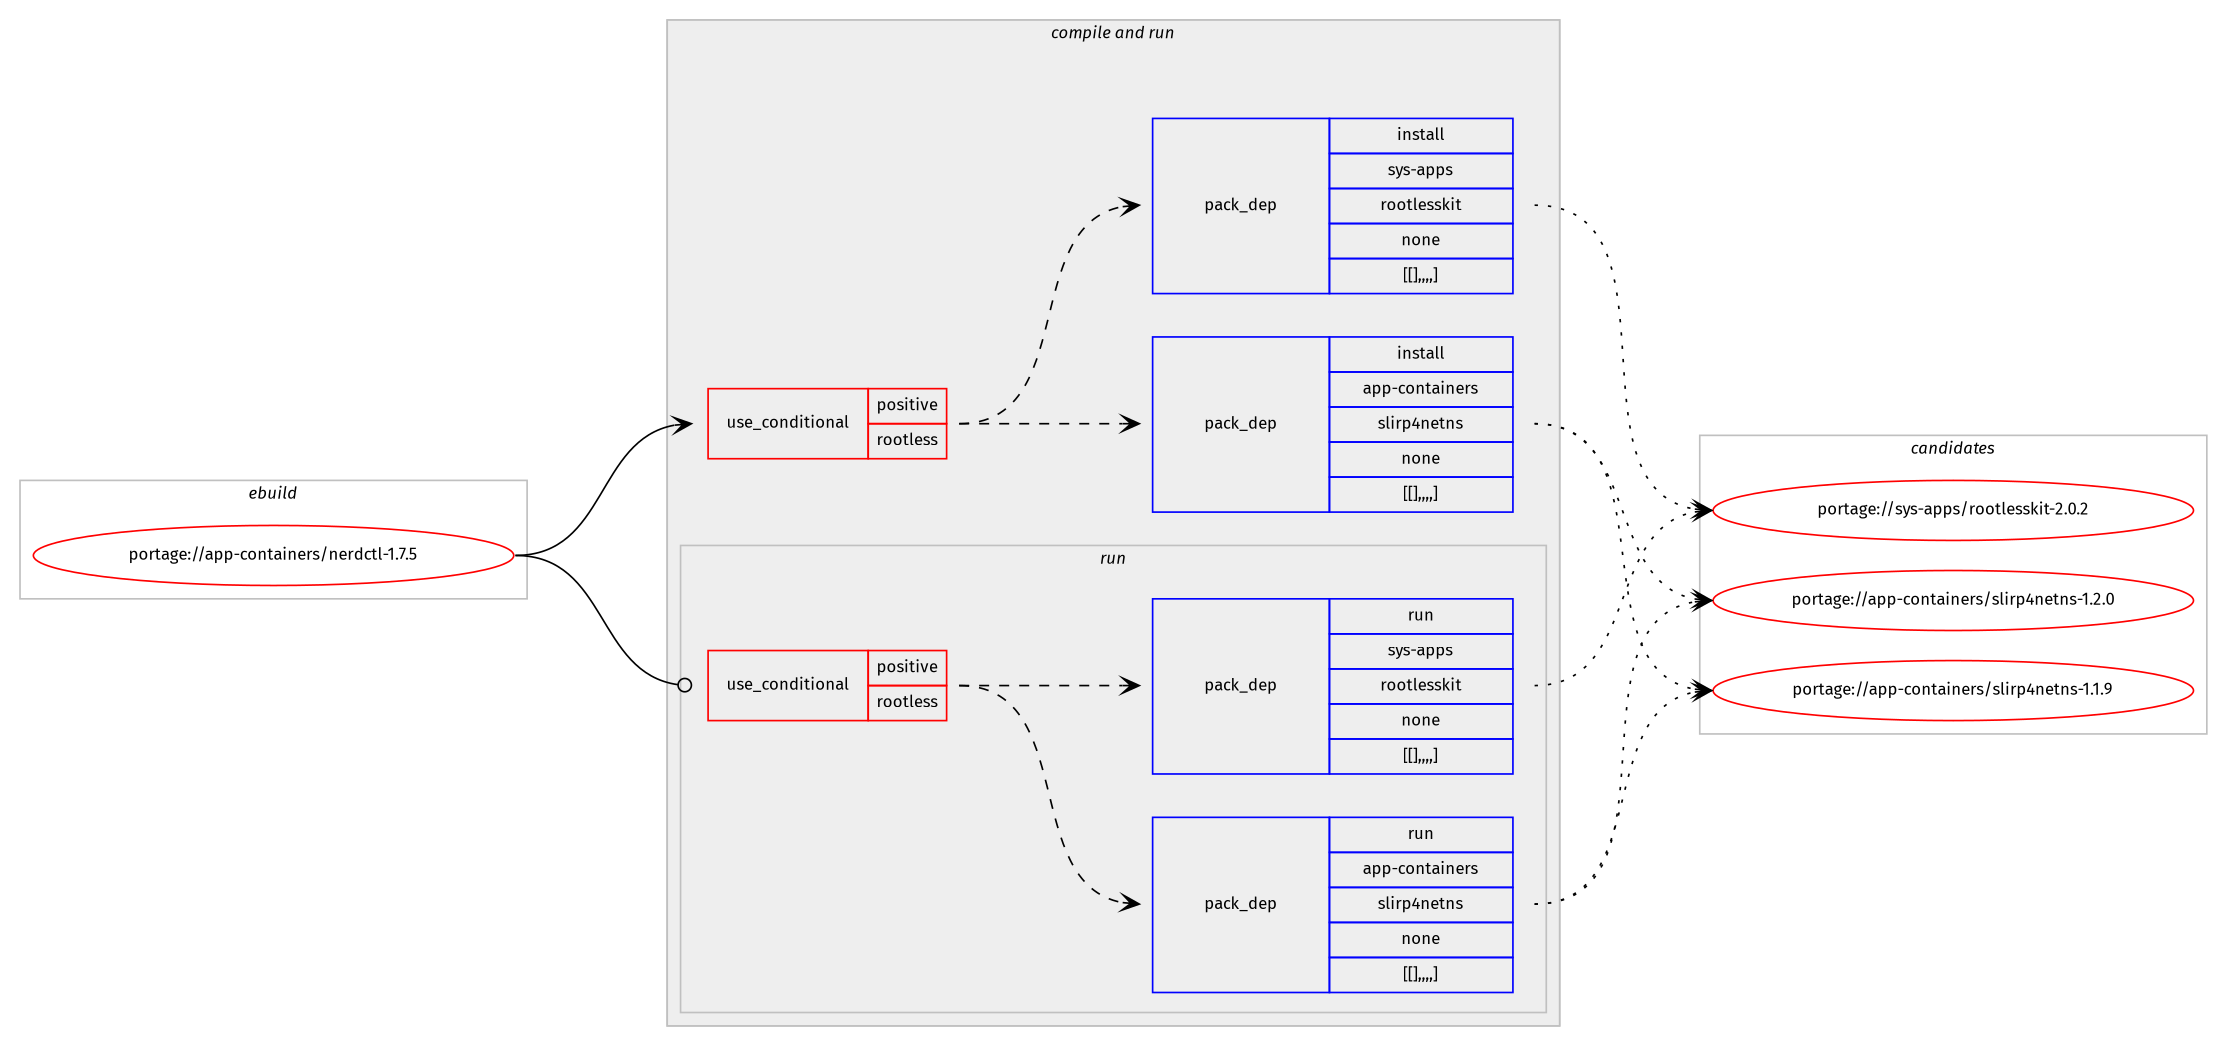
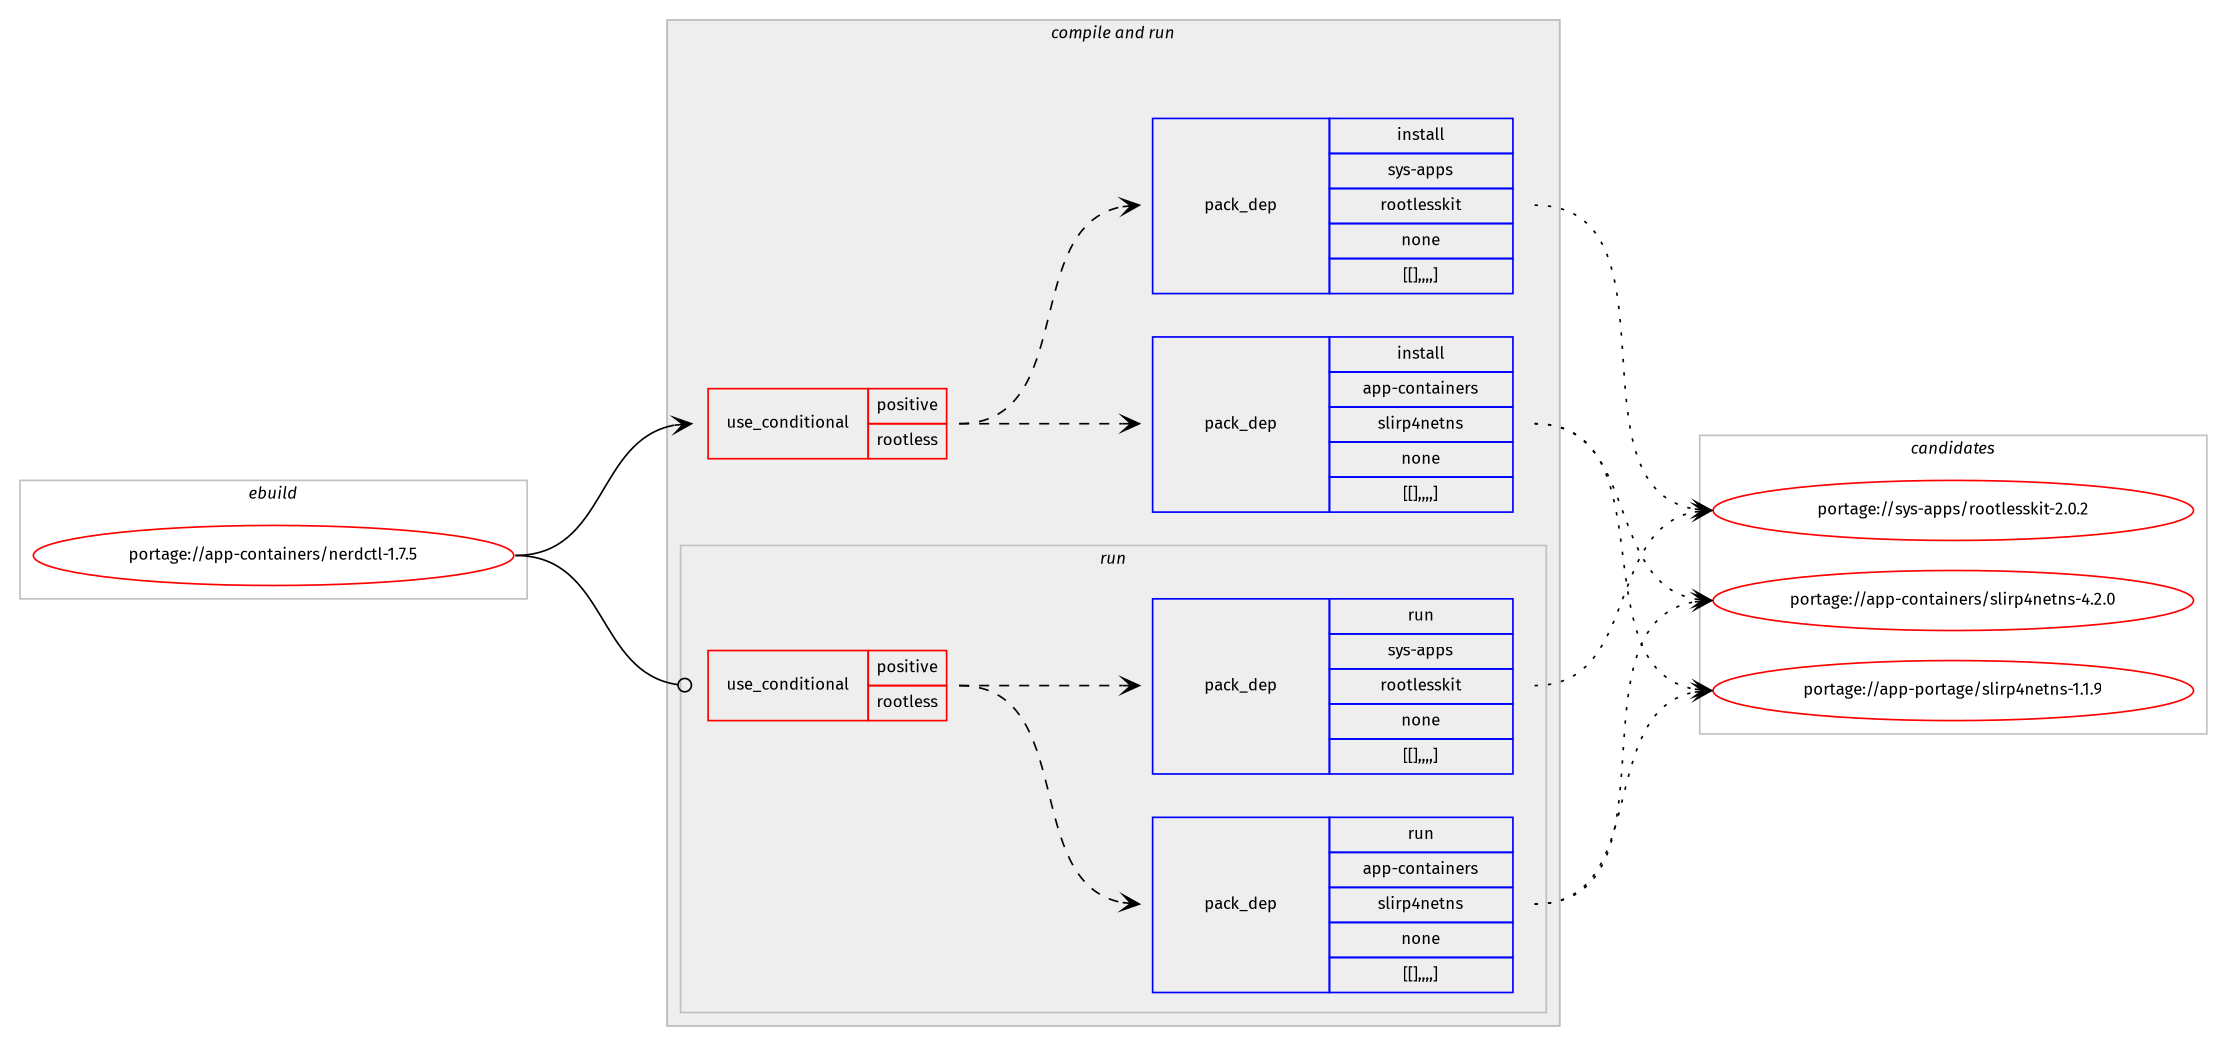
node "portage://app-containers/slirp4netns-1.2.0": label "portage://app-containers/slirp4netns-1.2.0" -> "portage://app-containers/slirp4netns-4.2.0"
node "portage://app-containers/slirp4netns-1.1.9": label "portage://app-containers/slirp4netns-1.1.9" -> "portage://app-portage/slirp4netns-1.1.9"
